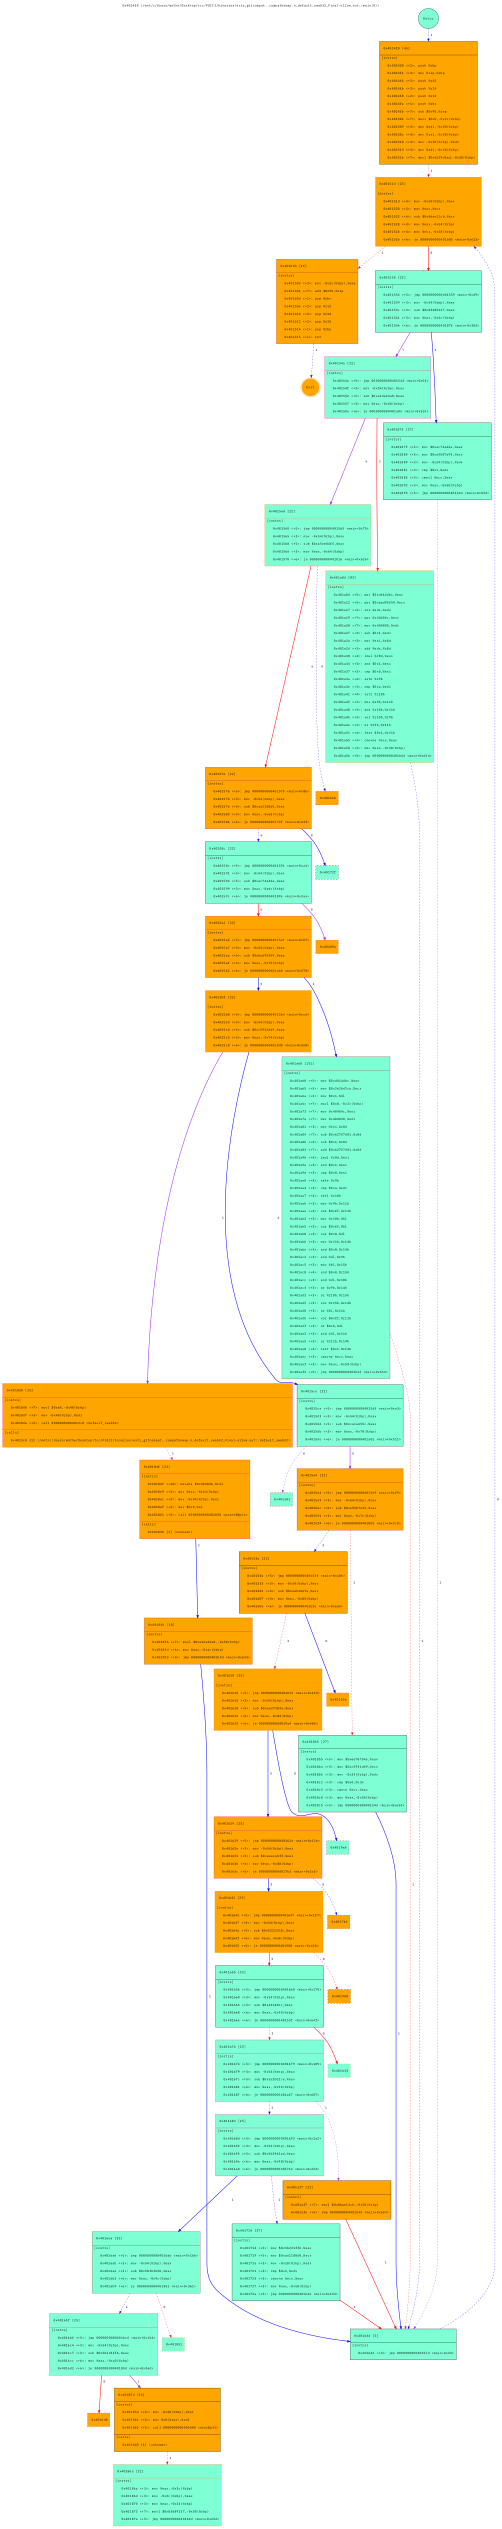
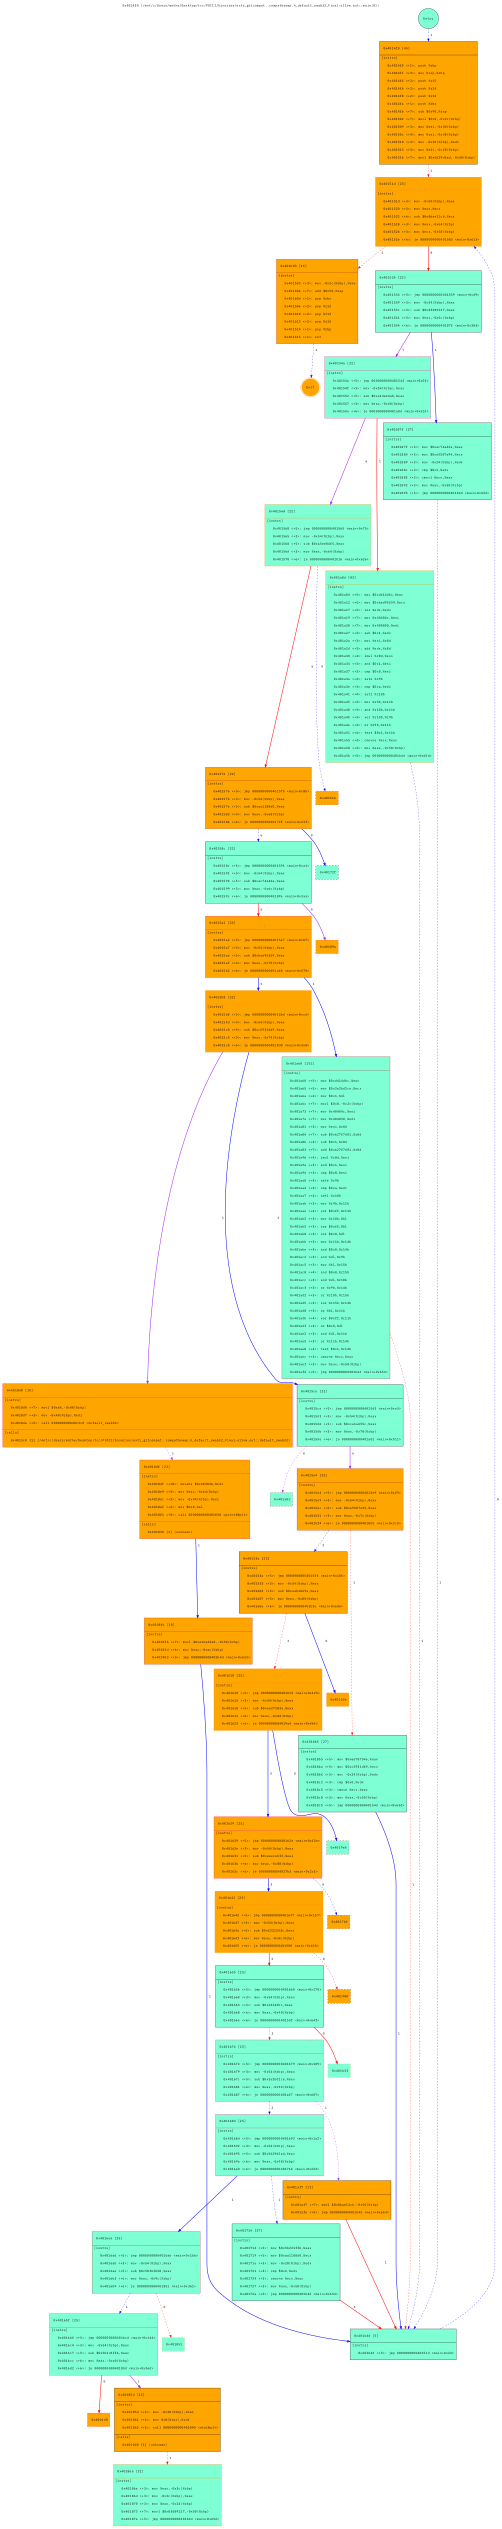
edge "0x40187f [27]" -> "0x401b4d [5]": color purple -> blue
